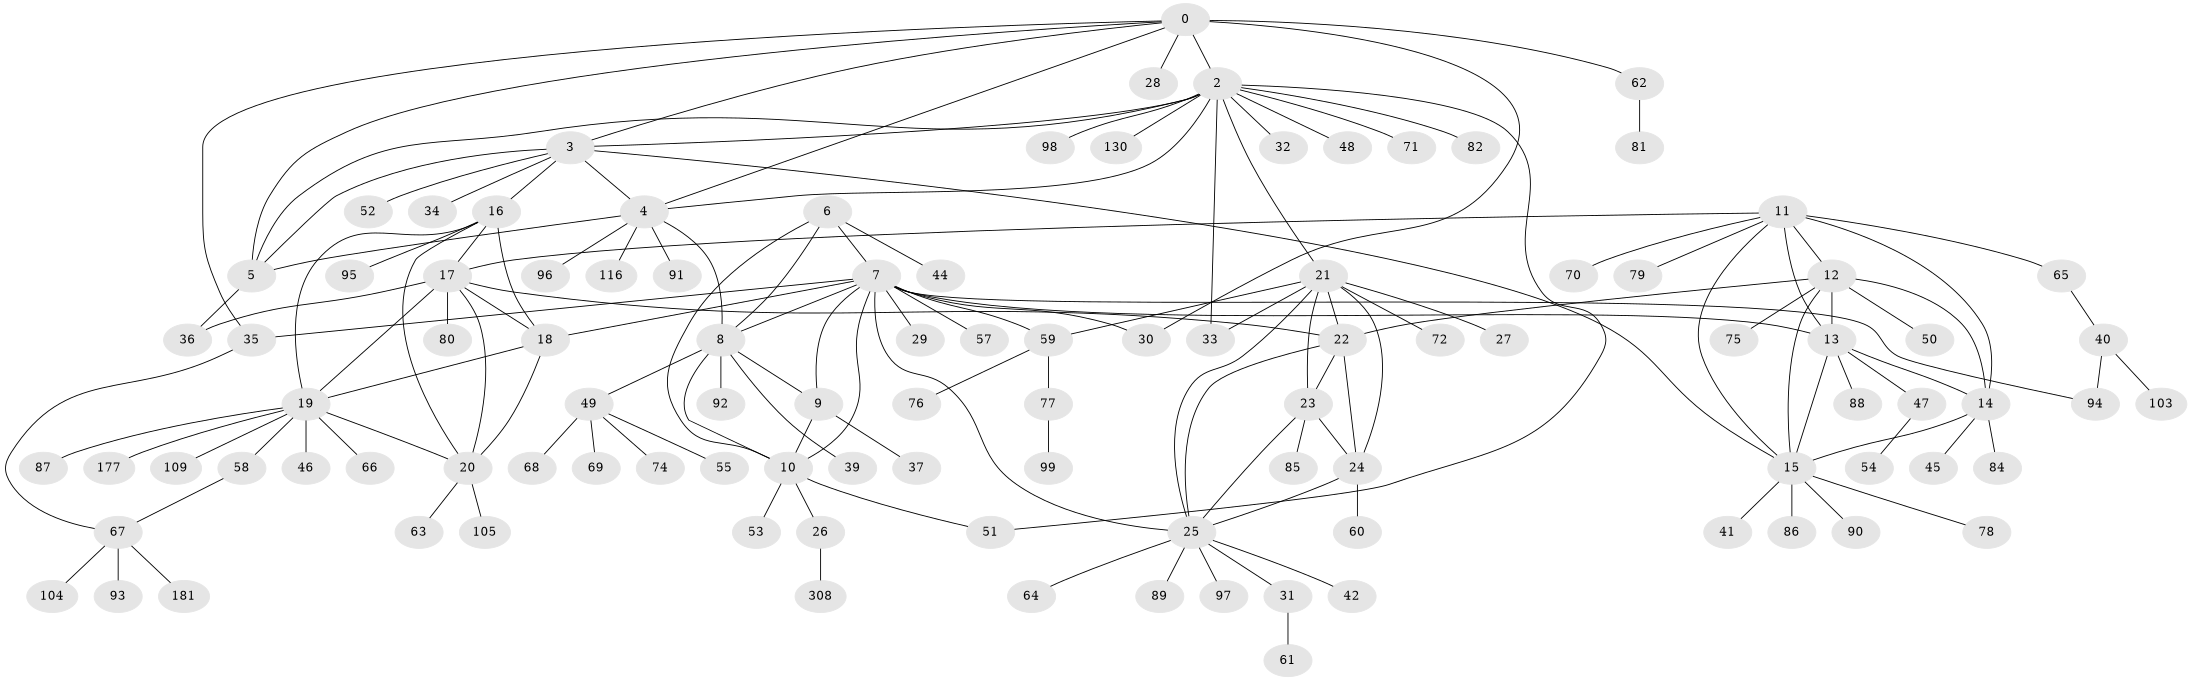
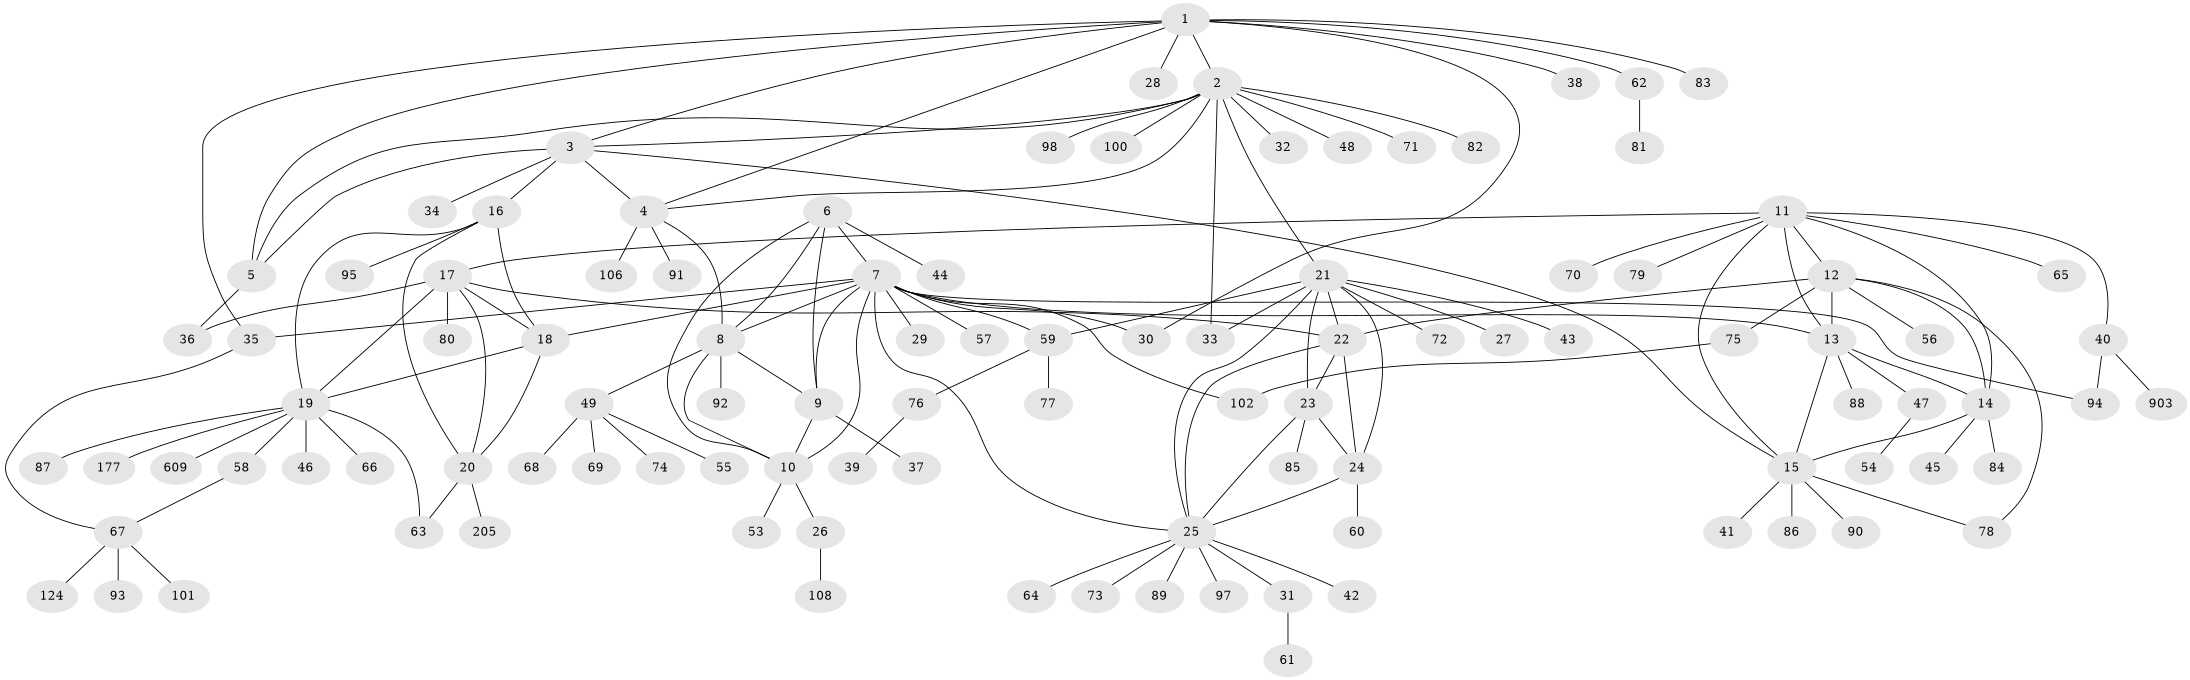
node "0": label "0" -> "1"
node "38": added
node "83": added
node "130": label "130" -> "100"
node "52": removed
edge "4" -- "5": removed
edge "16" -- "17": removed
node "96": removed
node "116": label "116" -> "106"
edge "6" -- "9": added
edge "65" -- "40": now "11" -- "40"
node "43": added
node "50": label "50" -> "56"
edge "12" -- "15": now "12" -- "78"
node "102": added
node "103": label "103" -> "903"
edge "8" -- "39": now "76" -- "39"
edge "19" -- "20": now "19" -- "63"
node "109": label "109" -> "609"
node "99": removed
node "105": label "105" -> "205"
node "51": removed
node "104": label "104" -> "124"
node "181": label "181" -> "101"
node "308": label "308" -> "108"
node "73": added
